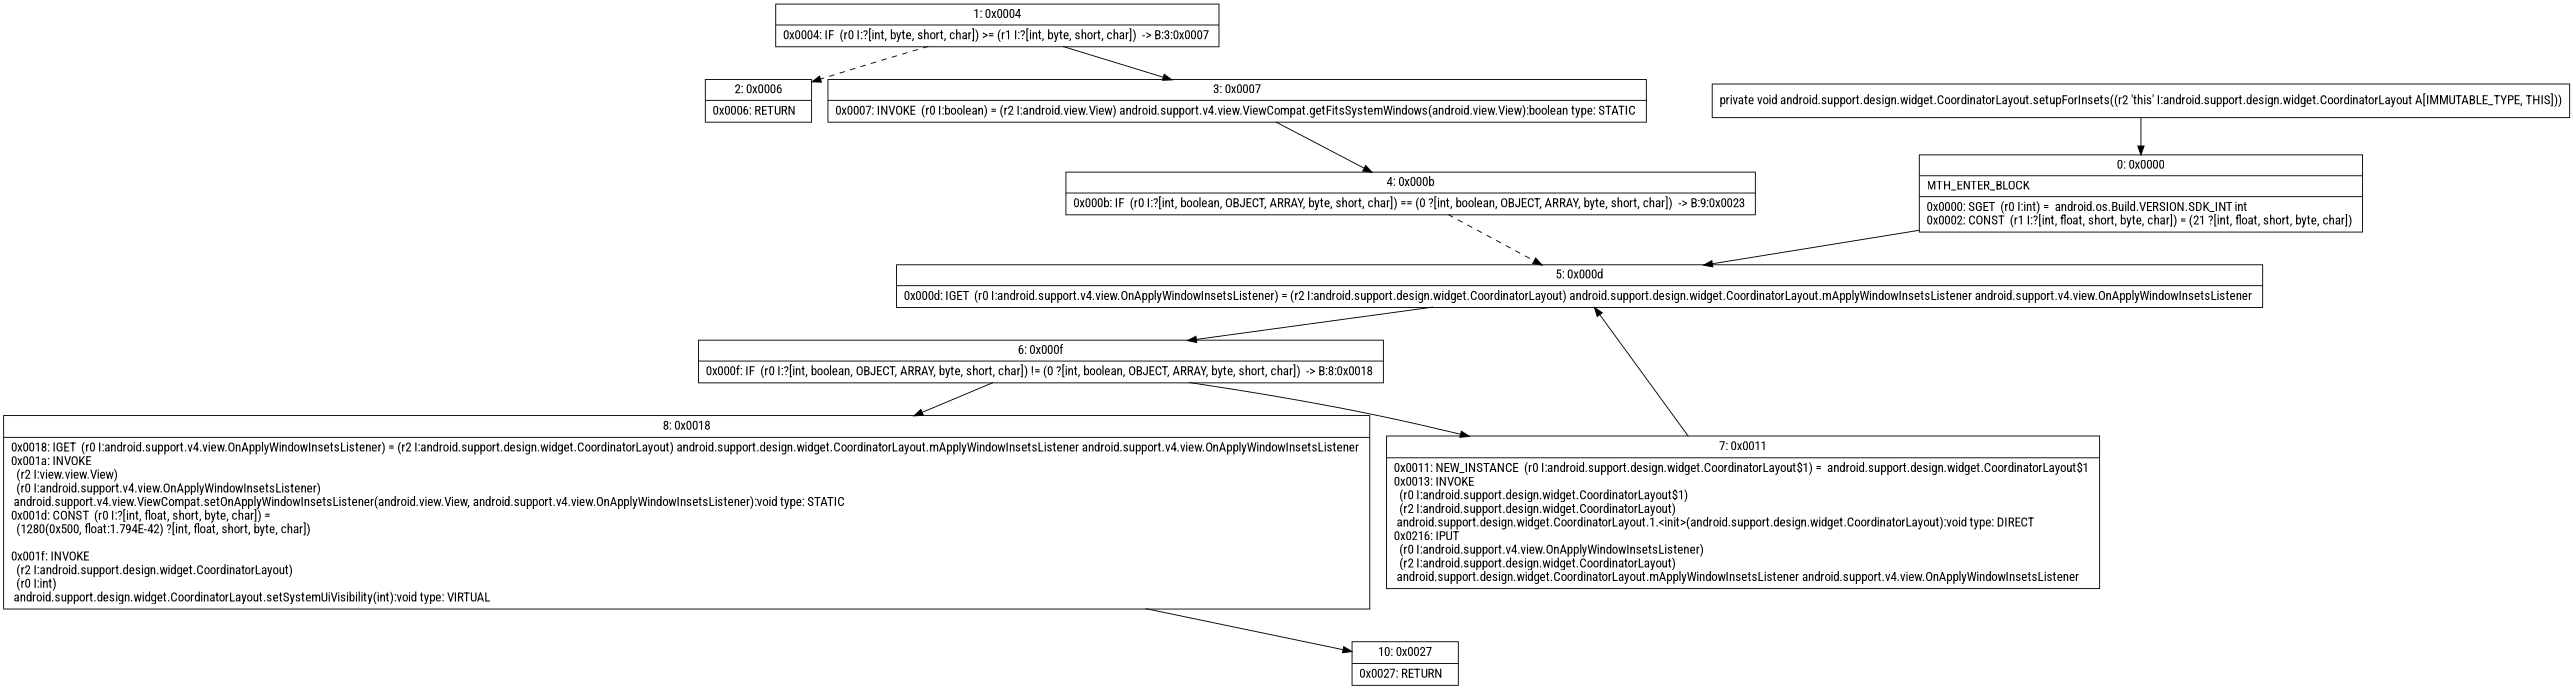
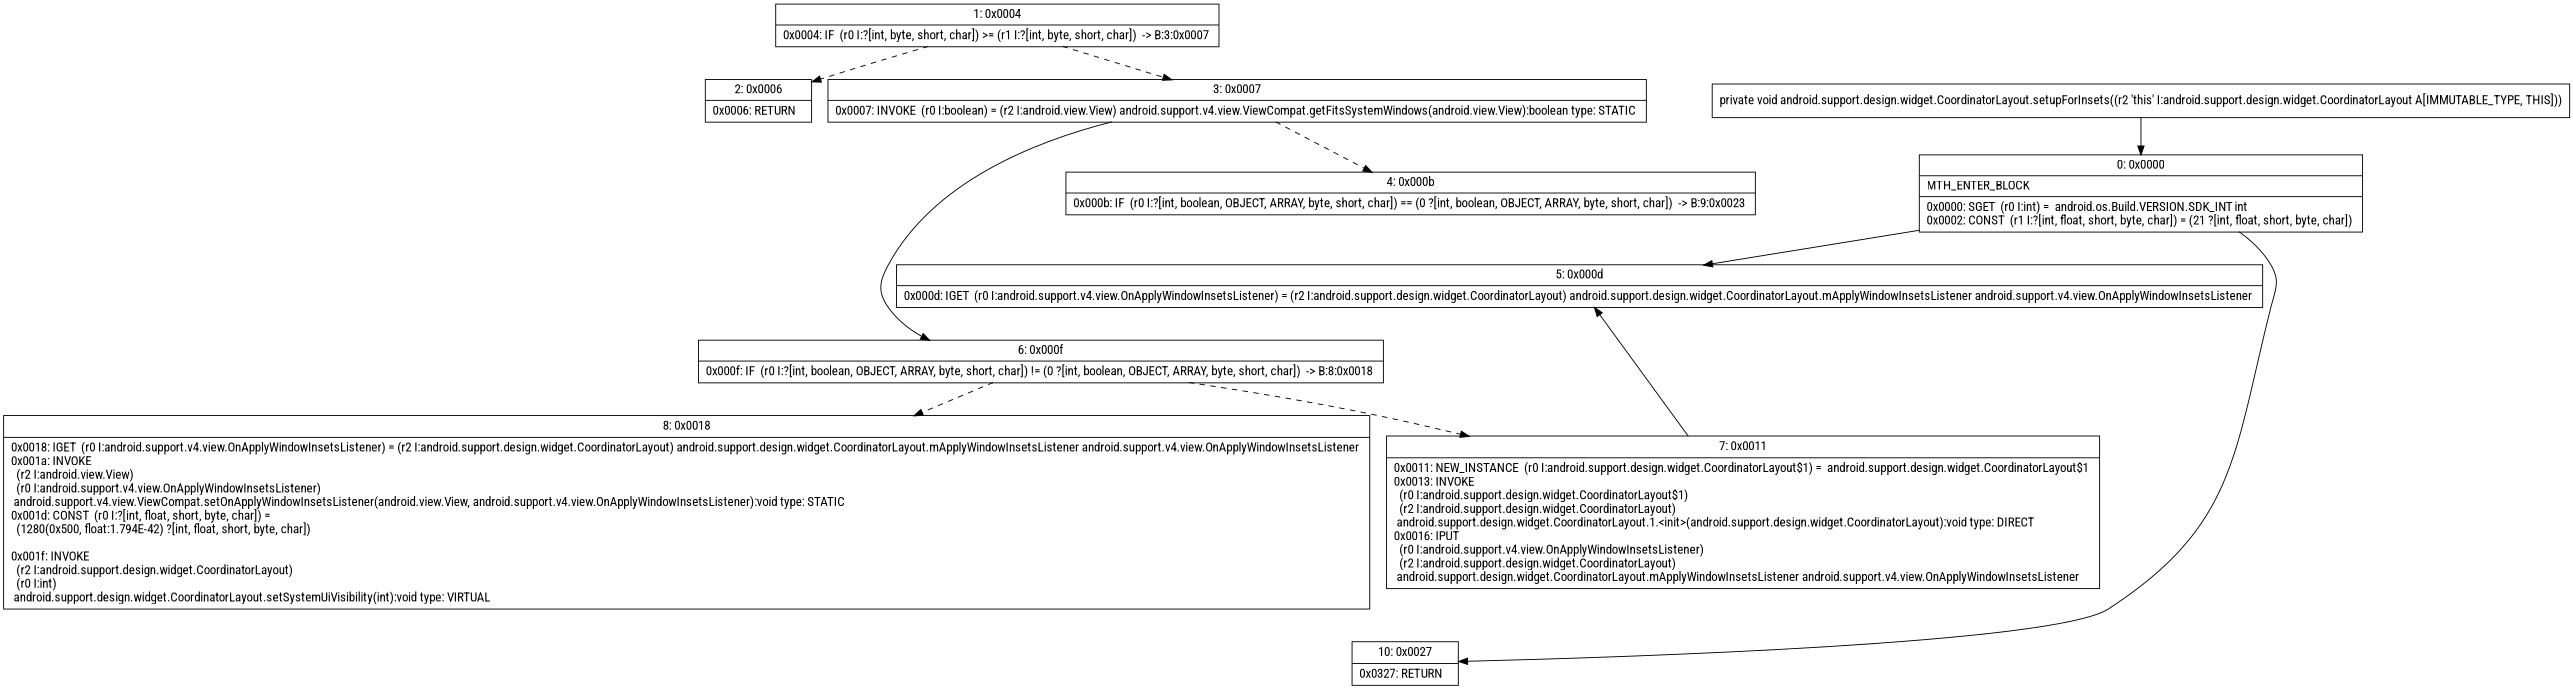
edge "1: 0x0004" -> "3: 0x0007": style solid -> dashed
edge "3: 0x0007" -> "4: 0x000b": style solid -> dashed
edge "4: 0x000b" -> "5: 0x000d": removed
edge "5: 0x000d" -> "6: 0x000f": now "3: 0x0007" -> "6: 0x000f"
edge "6: 0x000f" -> "8: 0x0018": style solid -> dashed
edge "6: 0x000f" -> "7: 0x0011": style solid -> dashed
node "8: 0x0018": text "(r2 I:view.view.View)" -> "(r2 I:android.view.View)"
node "7: 0x0011": text "0x0216: IPUT" -> "0x0016: IPUT"
edge "8: 0x0018" -> "10: 0x0027": now "0: 0x0000" -> "10: 0x0027"
node "10: 0x0027": text "0x0027: RETURN" -> "0x0327: RETURN"
